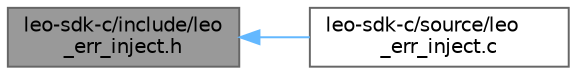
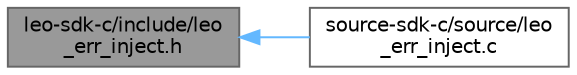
node "leo-sdk-c/source/leo _err_inject.c": label "leo-sdk-c/source/leo _err_inject.c" -> "source-sdk-c/source/leo _err_inject.c"
